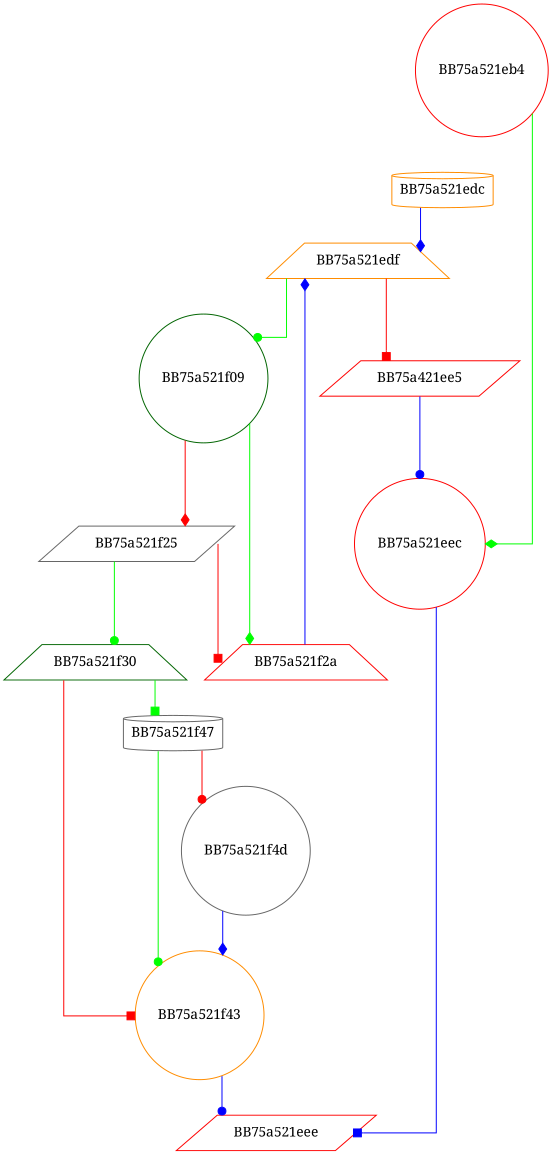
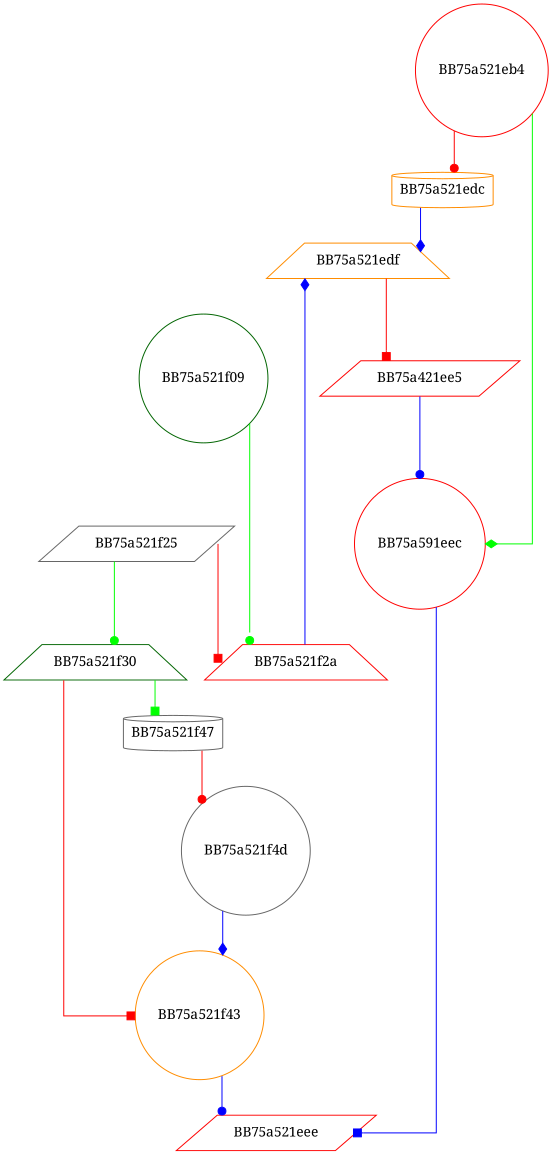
edge "BB75a521eb4" -> "BB75a521edc": added
edge "BB75a521edf" -> "BB75a521f09": removed
edge "BB75a521f09" -> "BB75a521f25": removed
edge "BB75a521f09" -> "BB75a521f2a": arrowhead diamond -> dot
node "BB75a521eec": label "BB75a521eec" -> "BB75a591eec"
edge "BB75a521f47" -> "BB75a521f43": removed
